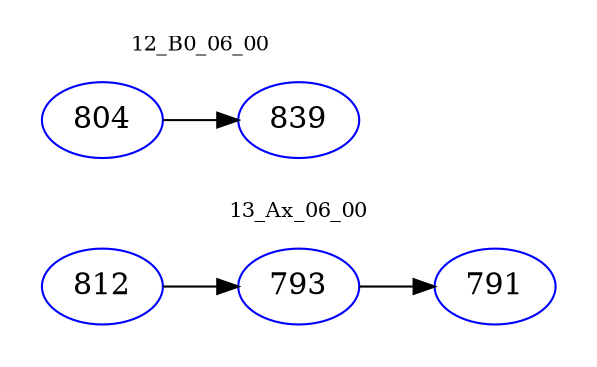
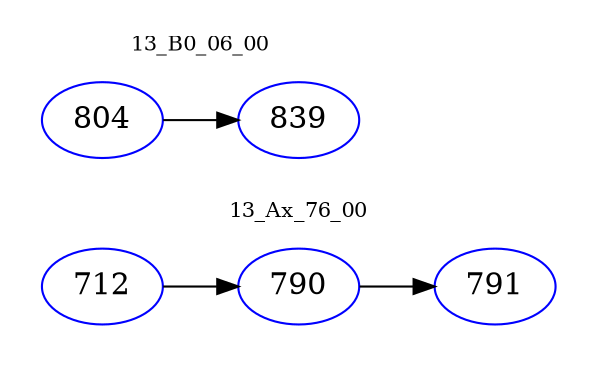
cluster "12_B0_06_00": label "12_B0_06_00" -> "13_B0_06_00"
cluster "13_Ax_06_00": label "13_Ax_06_00" -> "13_Ax_76_00"
node "812": label "812" -> "712"
node "793": label "793" -> "790"
